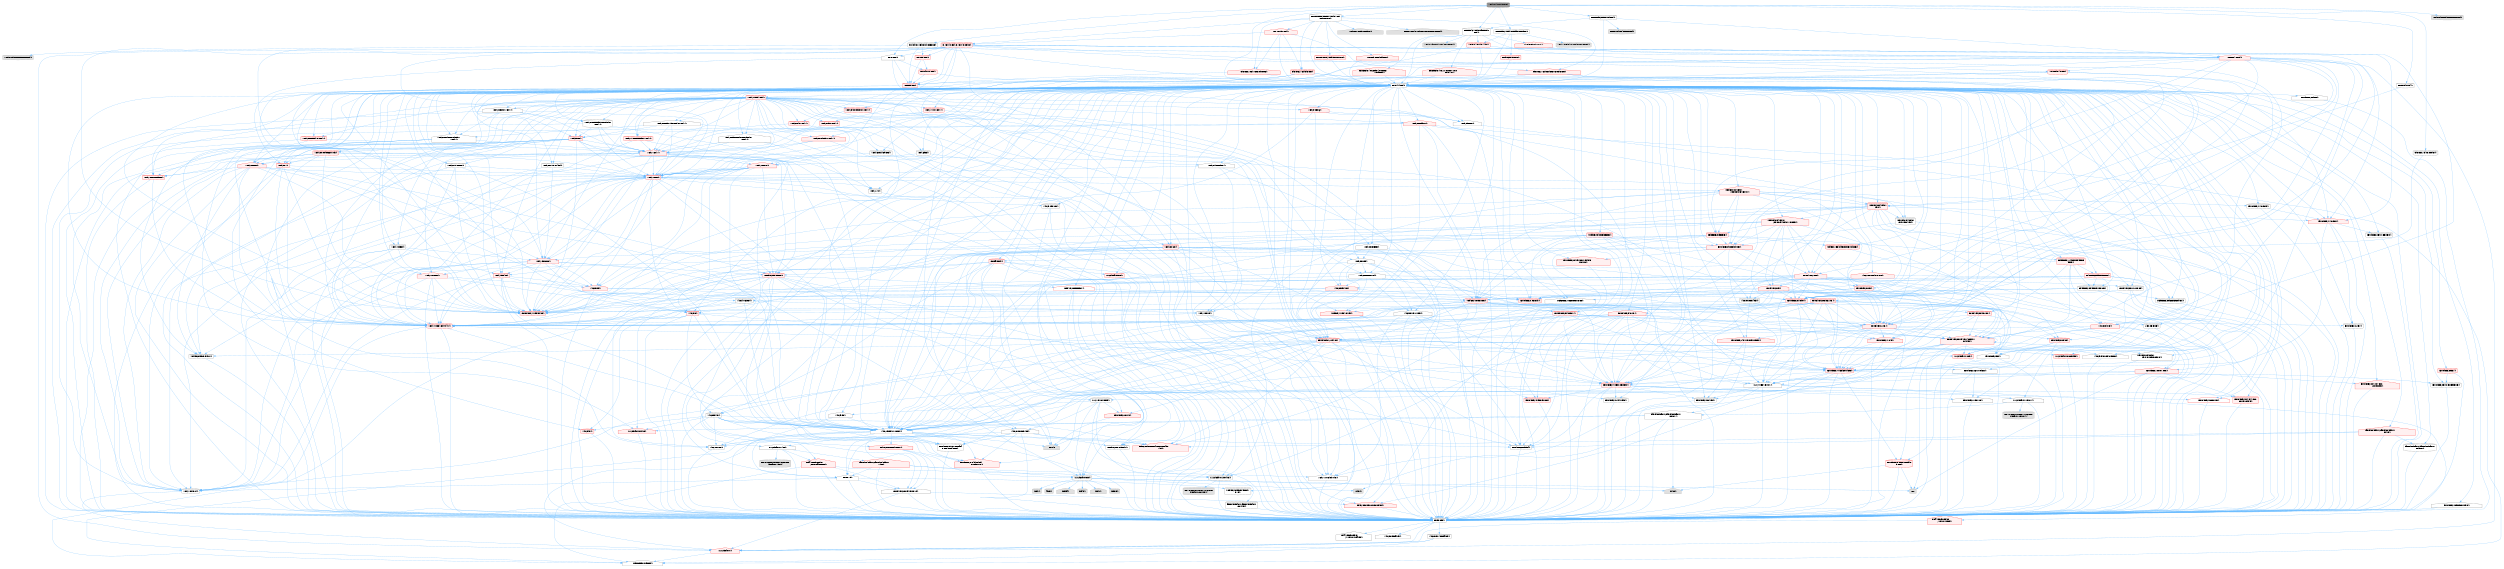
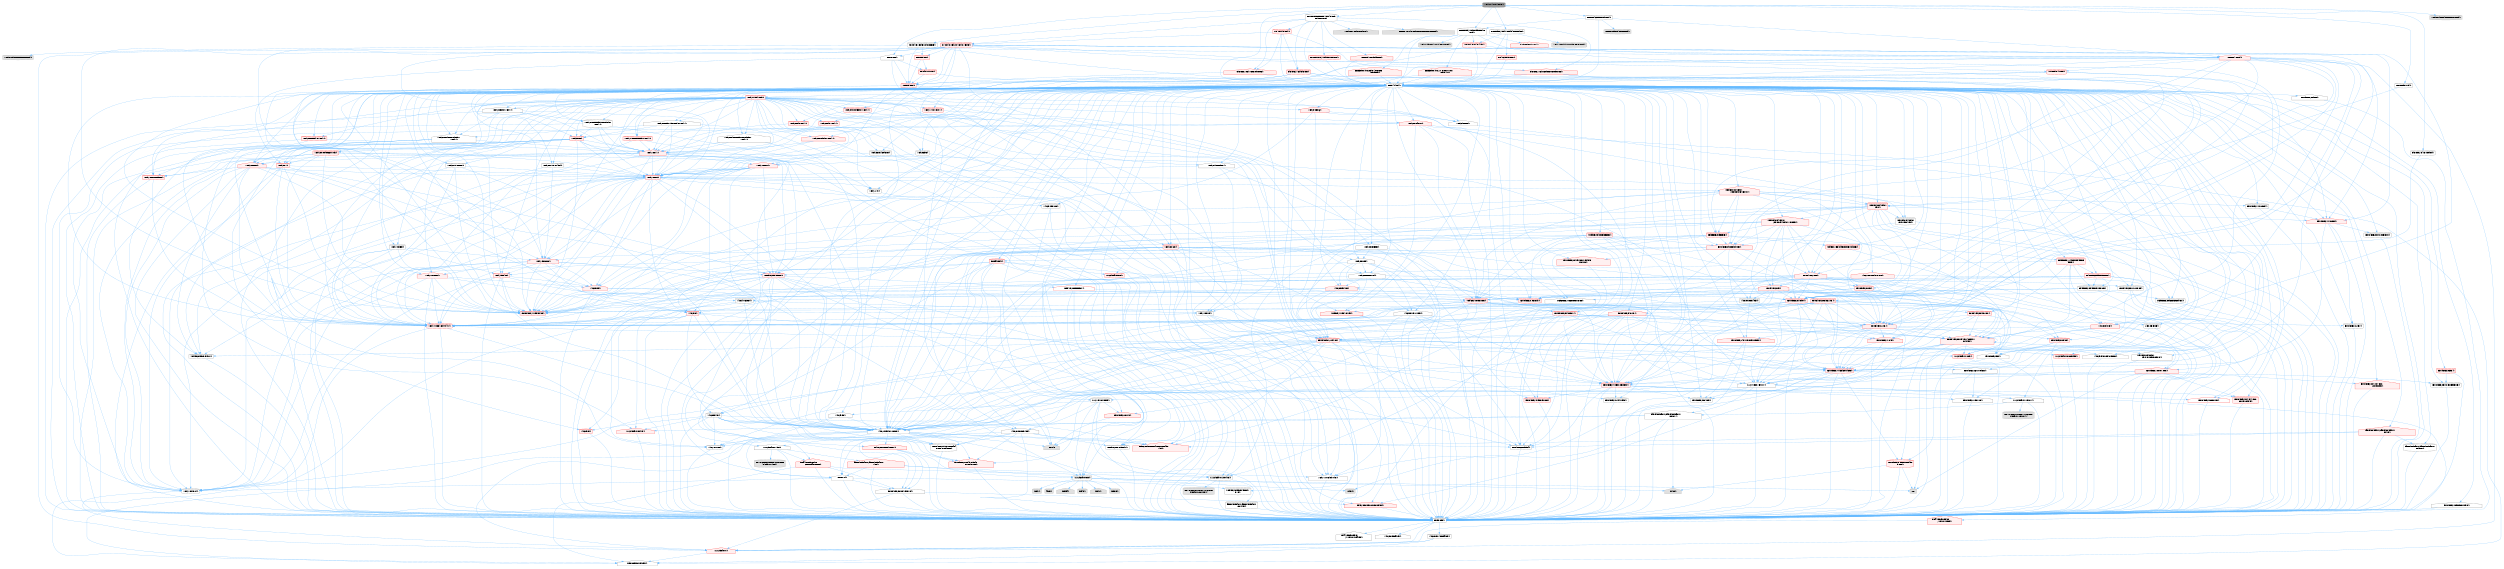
node "UDynamicMesh.h": shape house -> cylinder
